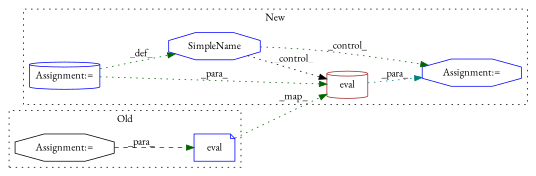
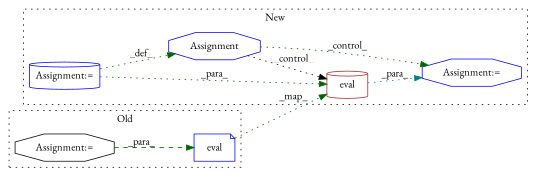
node "SimpleName": label "SimpleName" -> "Assignment"
